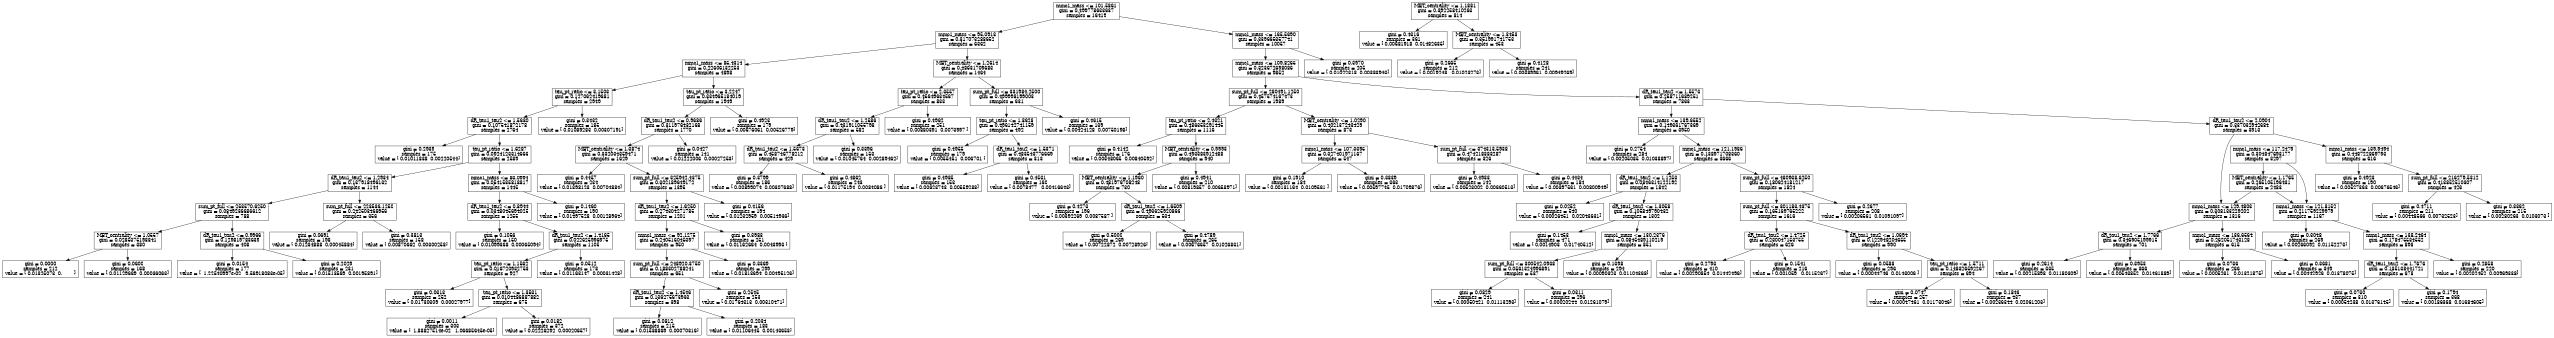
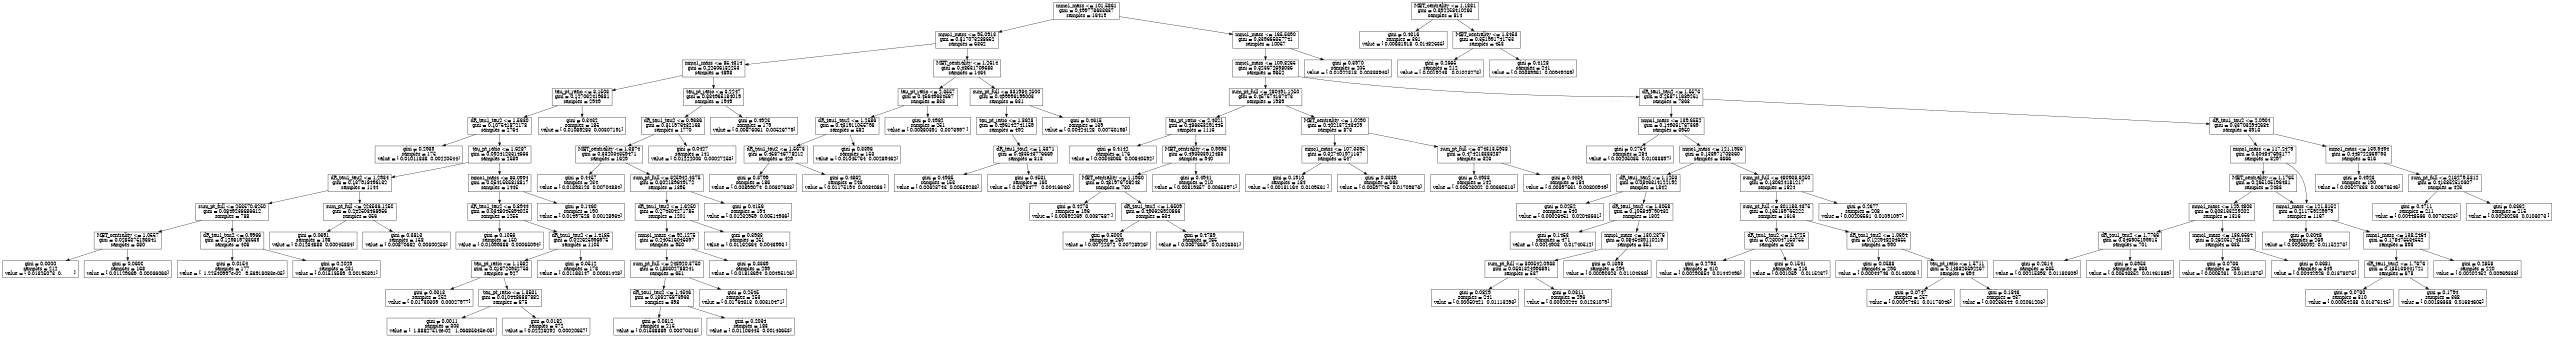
node "gini = 0.4955 samples = 179 value = [ 0.0055451  0.006701 ]": removed
edge "dR_tau1_tau2 <= 2.0904 gini = 0.337032942684 samples = 3913" -> "mmc1_mass <= 129.4803 gini = 0.308133229202 samples = 1316": now "dR_tau1_tau2 <= 2.0904 gini = 0.337032942684 samples = 3913" -> "mmc1_mass <= 117.2479 gini = 0.304847693177 samples = 3297"
node "dR_tau1_tau2 <= 1.6509 gini = 0.493625920866 samples = 534": label "dR_tau1_tau2 <= 1.6509 gini = 0.493625920866 samples = 534" -> "dR_tau1_tau2 <= 1.6509 gini = 0.493626920866 samples = 534"
node "mmc1_mass <= 136.6564 gini = 0.262051743128 samples = 615": label "mmc1_mass <= 136.6564 gini = 0.262051743128 samples = 615" -> "mmc1_mass <= 136.6564 gini = 0.262051743128 samples = 635"
